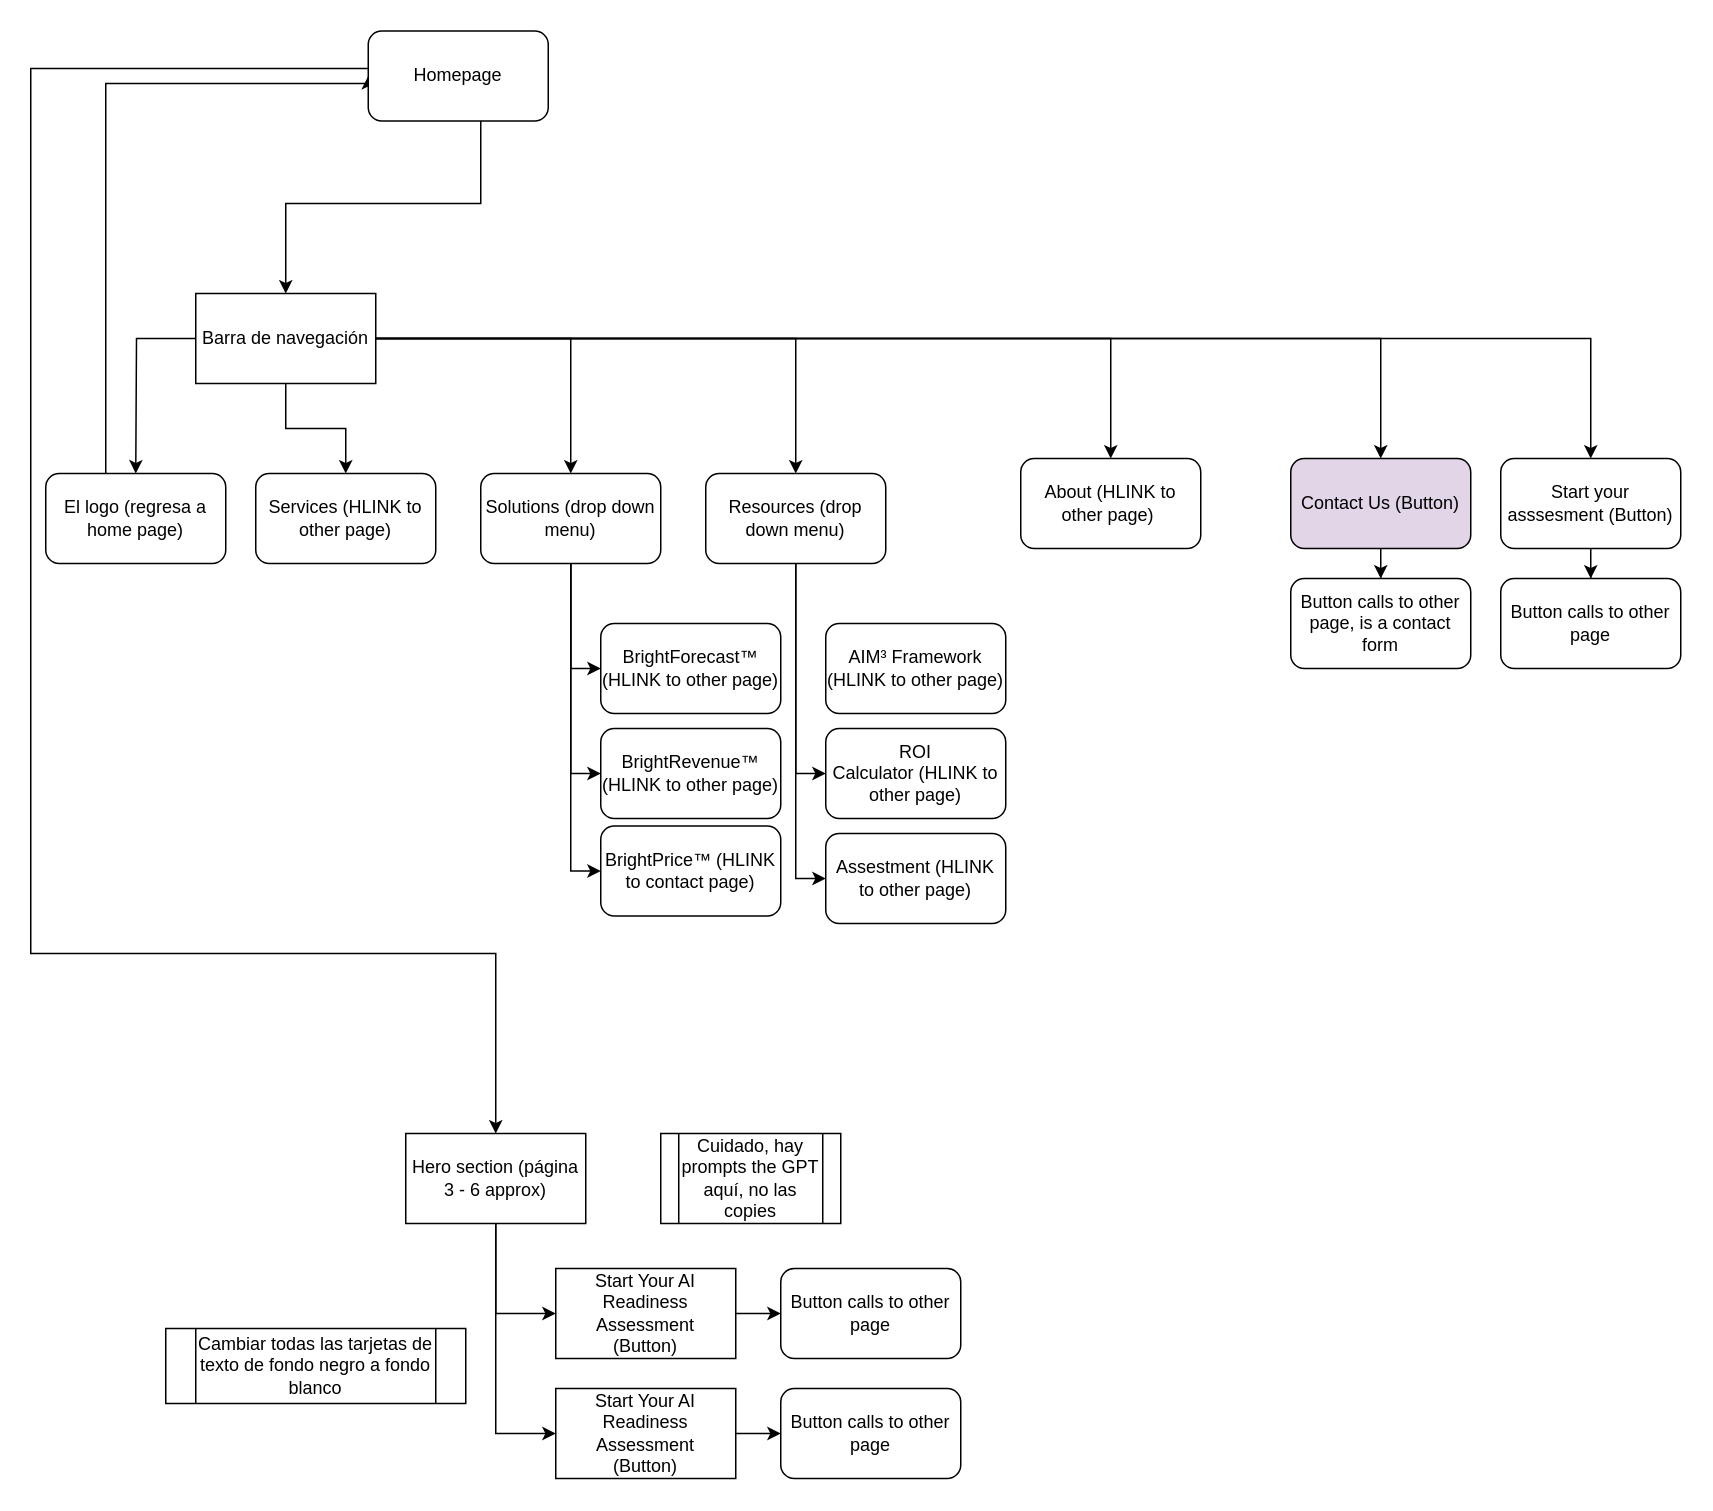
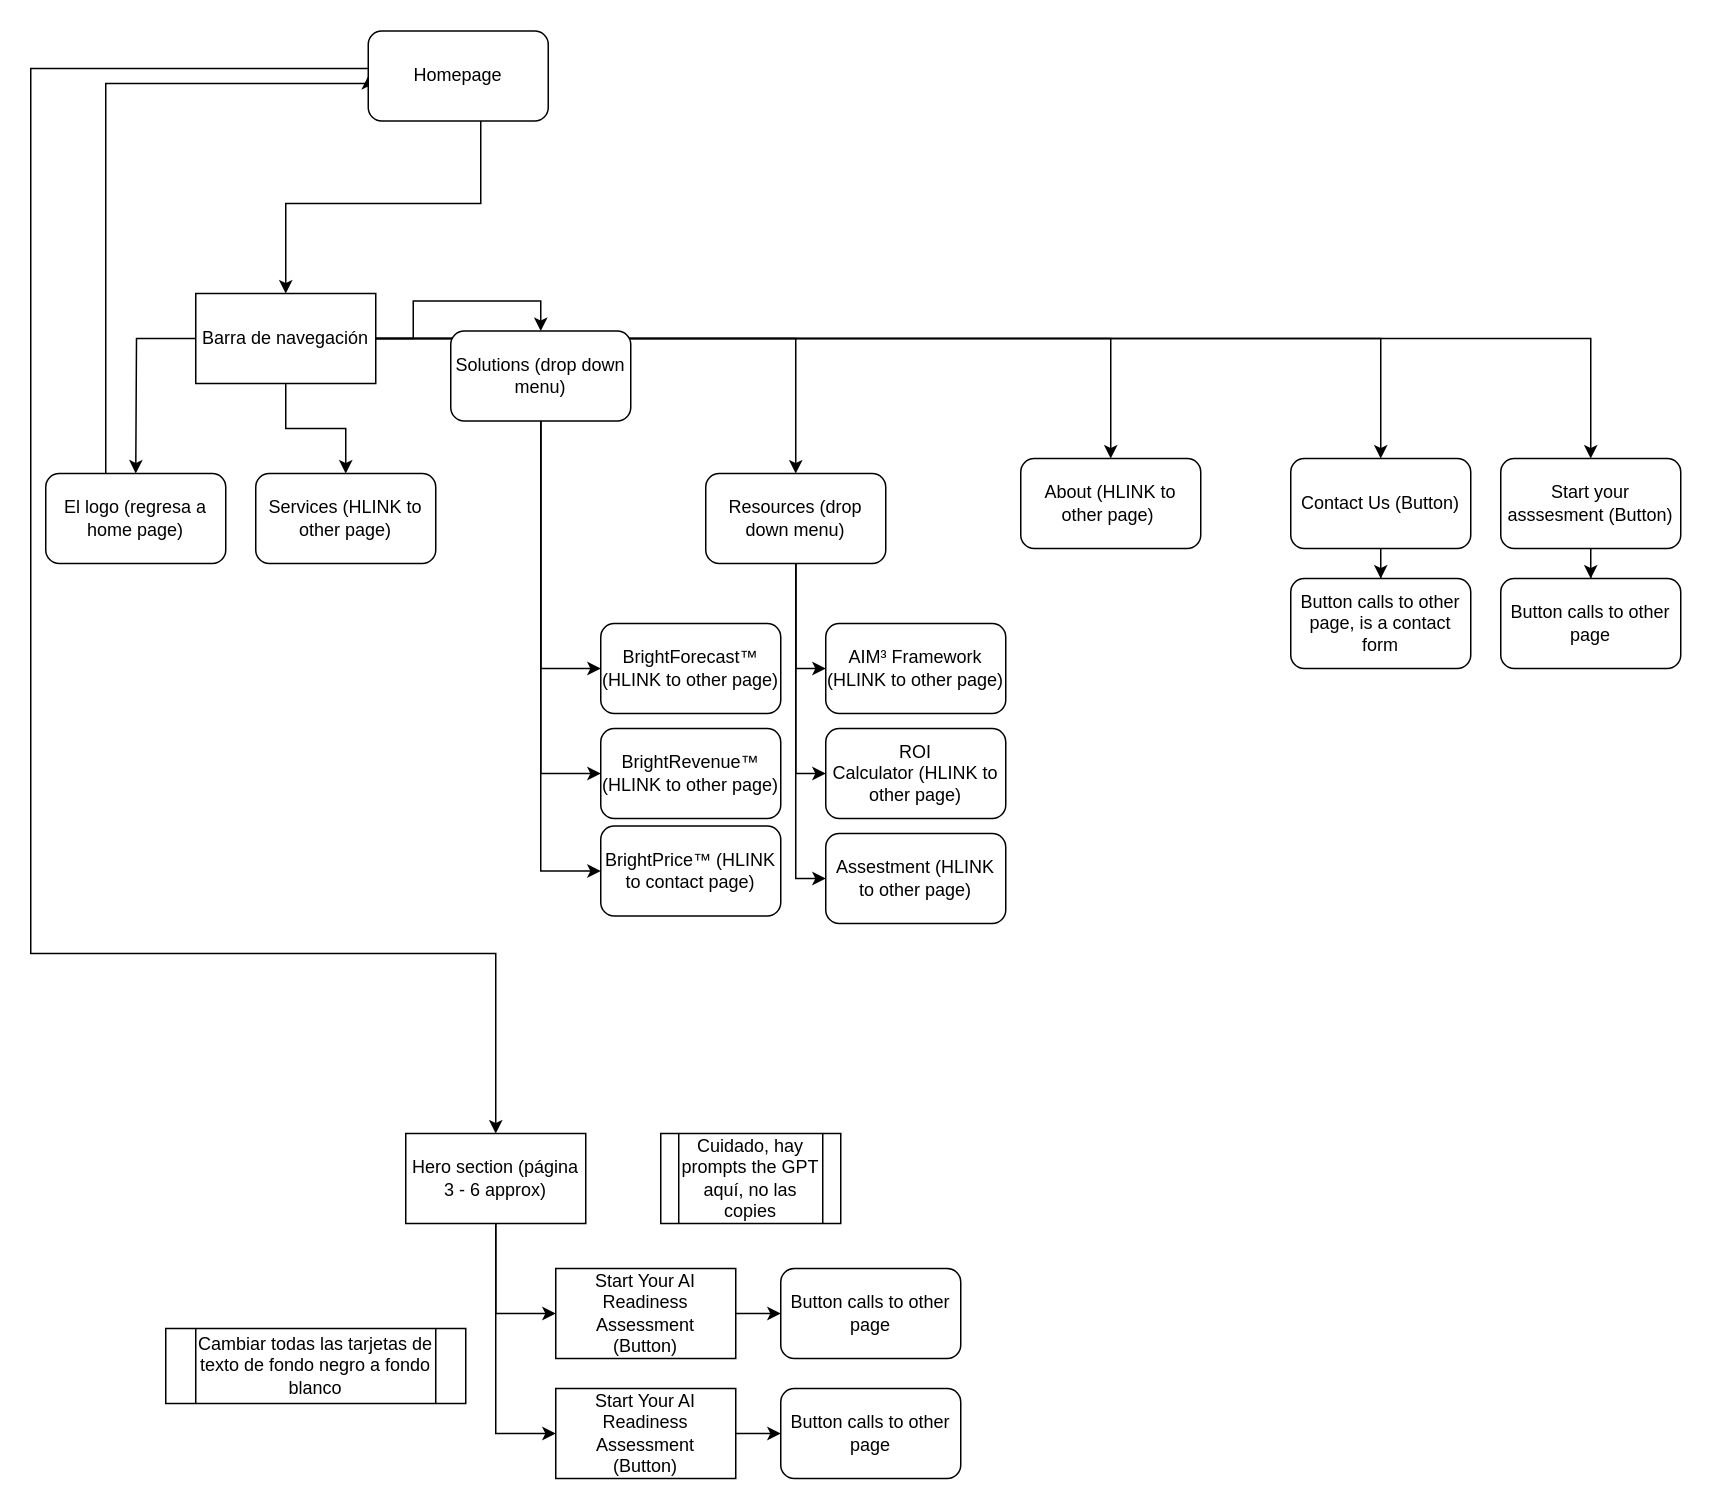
node "Contact Us (Button)": fillcolor #e1d5e7 -> #ffffff
node "Solutions (drop down menu)": moved (571, 518) -> (541, 376)
edge "Resources (drop down menu)" -> "AIM³ Framework (HLINK to other page)": added
